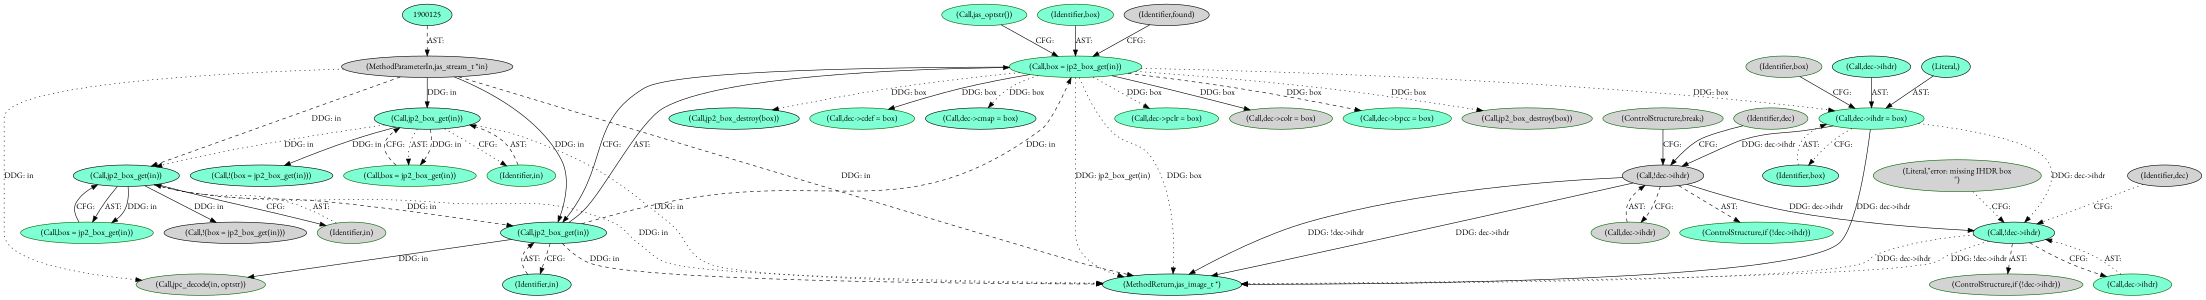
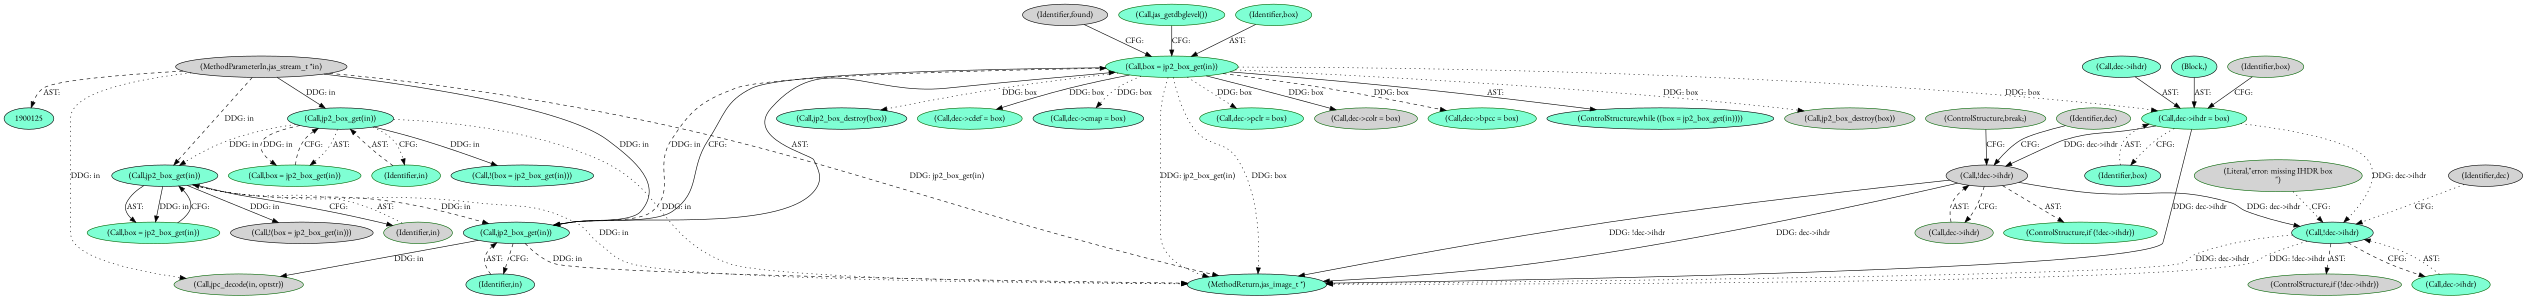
node "(Call,jas_optstr())": label "(Call,jas_optstr())" -> "(Call,jas_getdbglevel())"
edge "1900125" -> "(MethodParameterIn,jas_stream_t *in)": reversed
node "(Literal,)": label "(Literal,)" -> "(Block,)"
node "(ControlStructure,while ((box = jp2_box_get(in))))": added
edge "(MethodParameterIn,jas_stream_t *in)" -> "(MethodReturn,jas_image_t *)": label "DDG: in" -> "DDG: jp2_box_get(in)"
